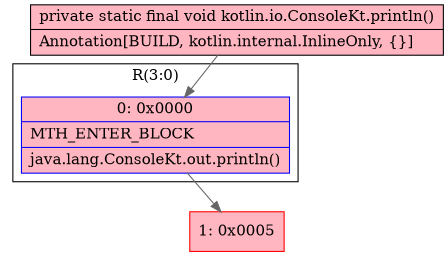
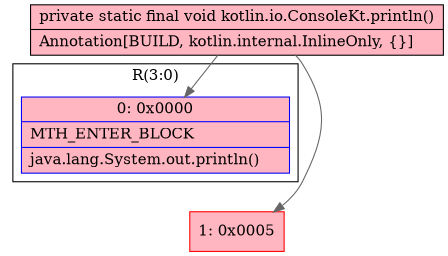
node "0: 0x0000": text "java.lang.ConsoleKt.out.println()" -> "java.lang.System.out.println()"
edge "0: 0x0000" -> "1: 0x0005": now "private static final void kotlin.io.ConsoleKt.println()" -> "1: 0x0005"
